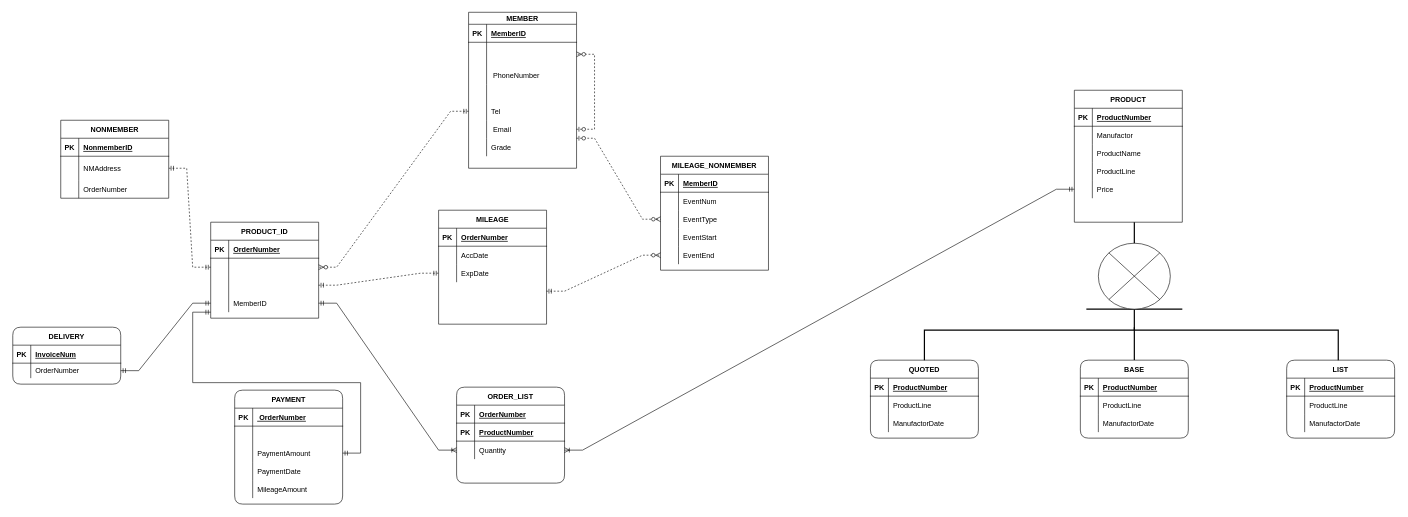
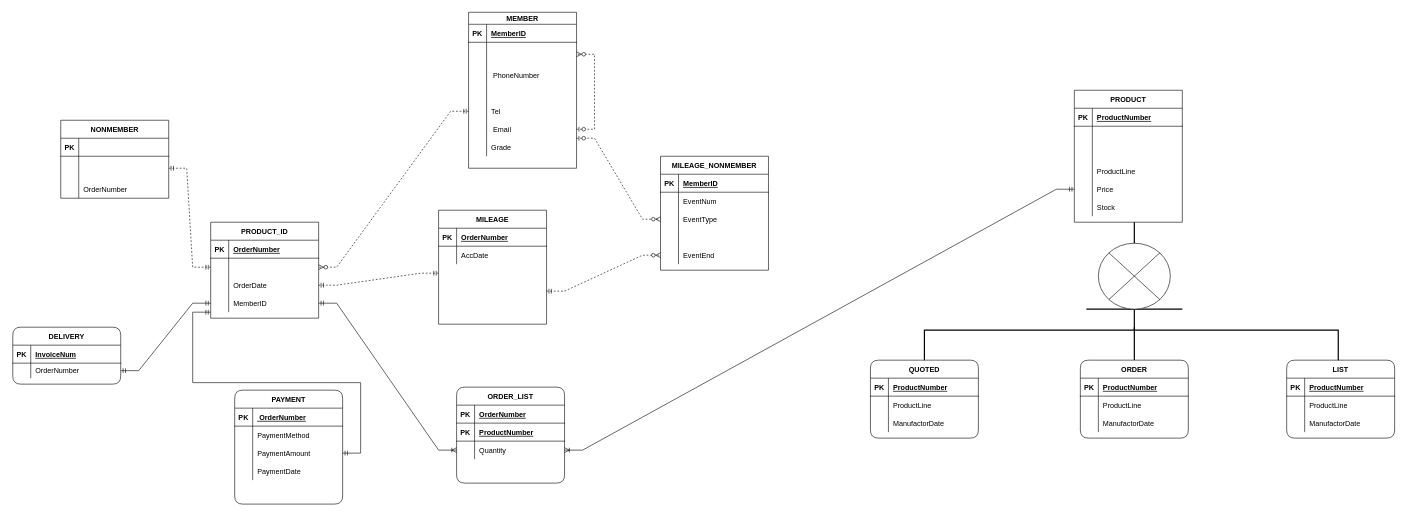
node "Manufactor": removed
node "NonmemberID": removed
node "ProductName": removed
node "NMAddress": removed
node "Stock": added
node "EventStart": removed
node "ExpDate": removed
node "OrderDate": added
node "BASE": label "BASE" -> "ORDER"
node "PaymentMethod": added
node "MileageAmount": removed
